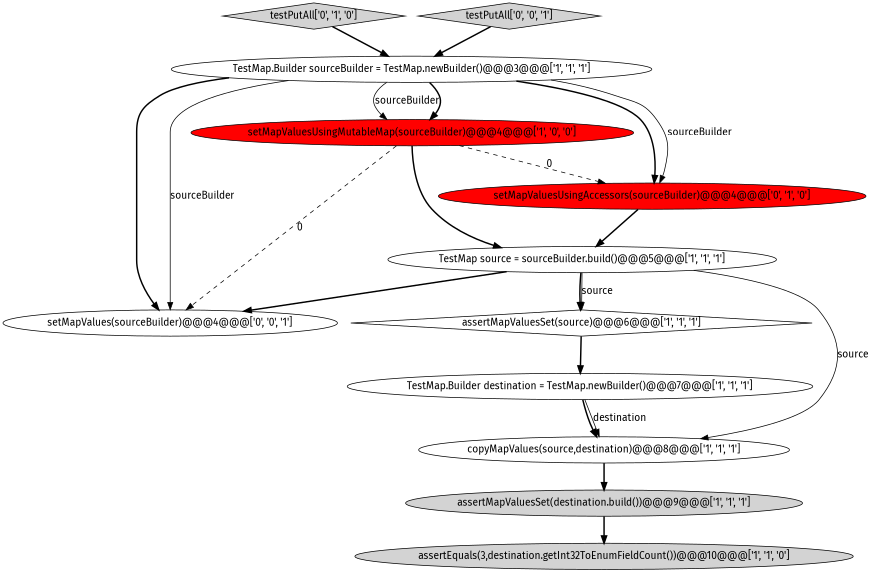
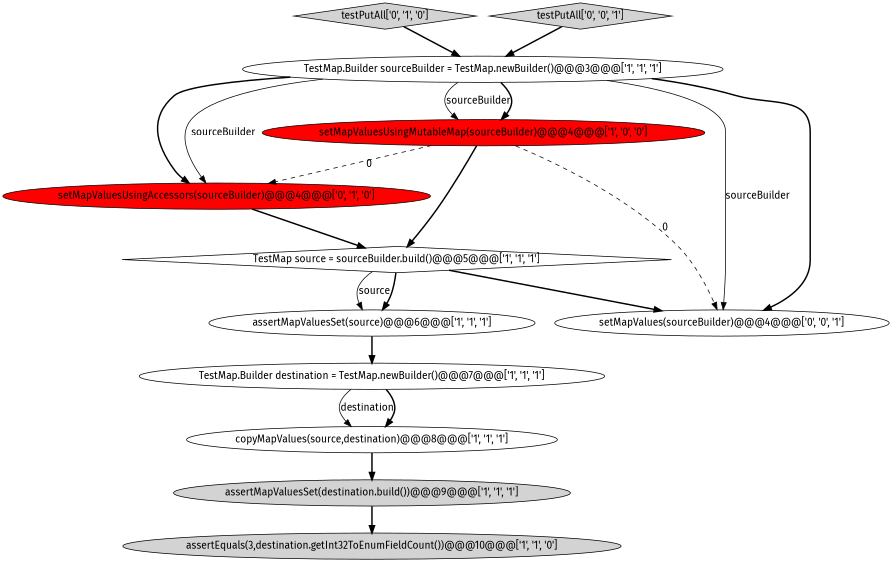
node "TestMap source = sourceBuilder.build()@@@5@@@['1', '1', '1']": shape ellipse -> diamond
node "assertMapValuesSet(source)@@@6@@@['1', '1', '1']": shape diamond -> ellipse
edge "TestMap source = sourceBuilder.build()@@@5@@@['1', '1', '1']" -> "copyMapValues(source,destination)@@@8@@@['1', '1', '1']": removed, label "source"
